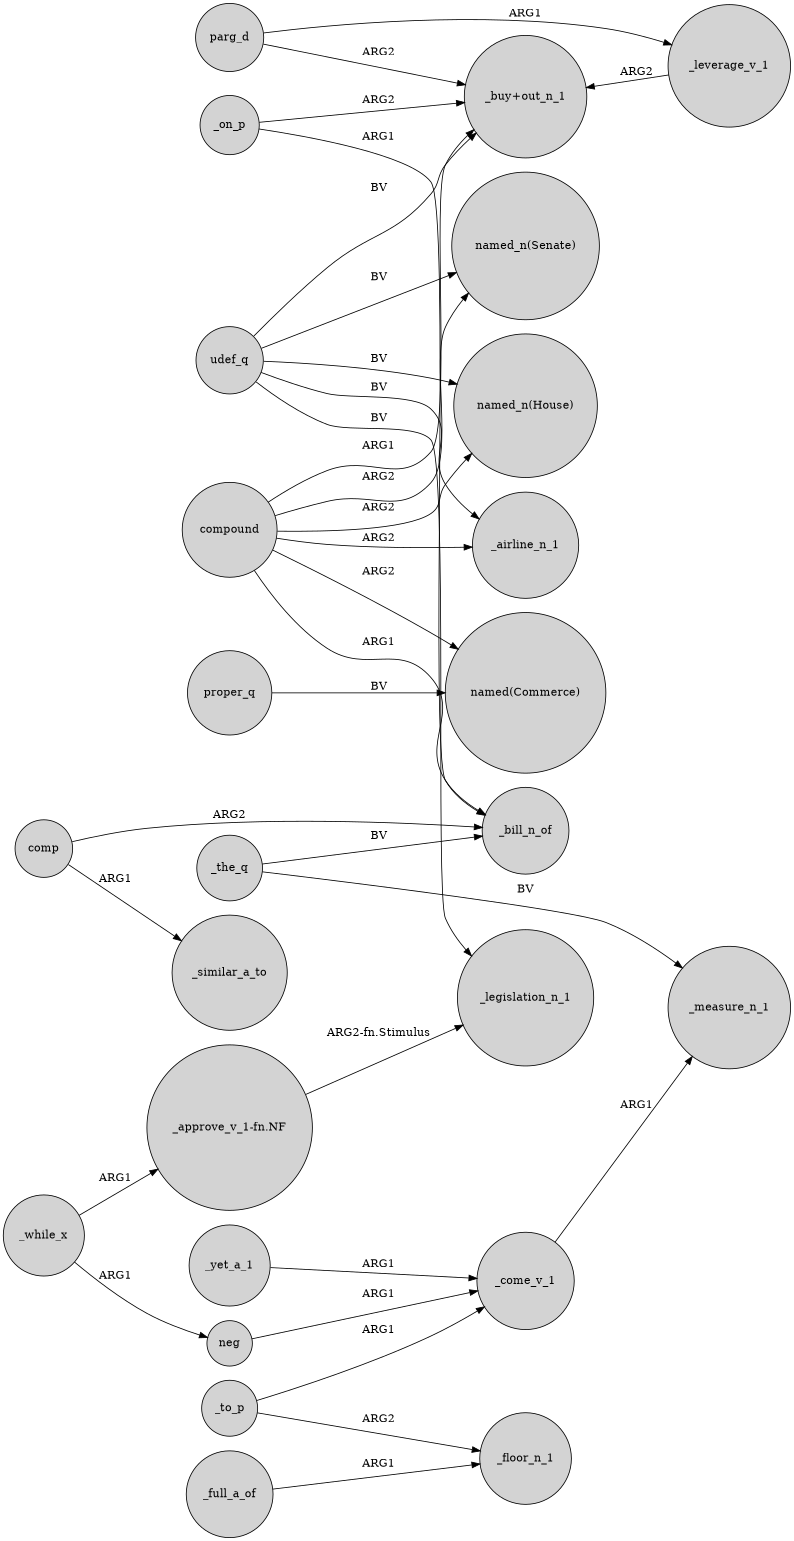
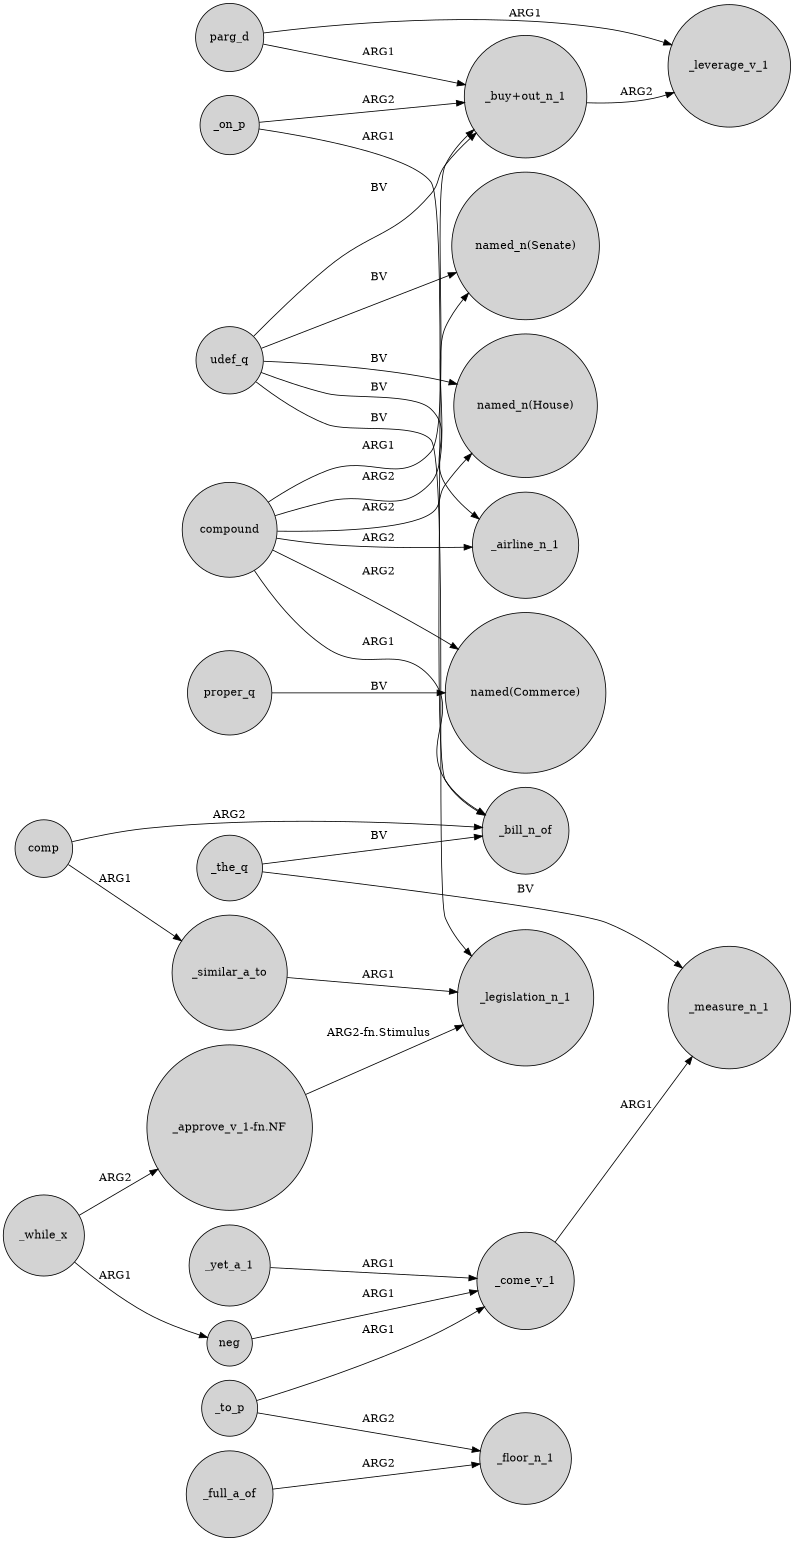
edge "parg_d" -> "_buy+out_n_1": label "ARG2" -> "ARG1"
edge "_leverage_v_1" -> "_buy+out_n_1": reversed
edge "_similar_a_to" -> "_legislation_n_1": added, label "ARG1"
edge "_while_x" -> "_approve_v_1-fn.NF": label "ARG1" -> "ARG2"
edge "_full_a_of" -> "_floor_n_1": label "ARG1" -> "ARG2"
